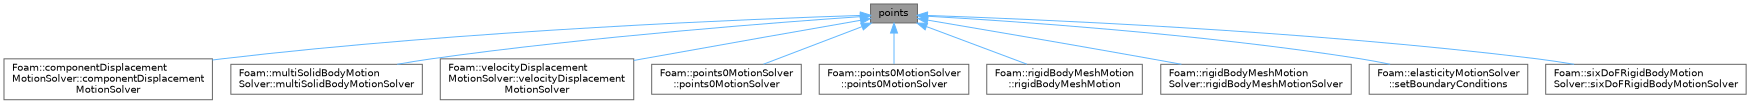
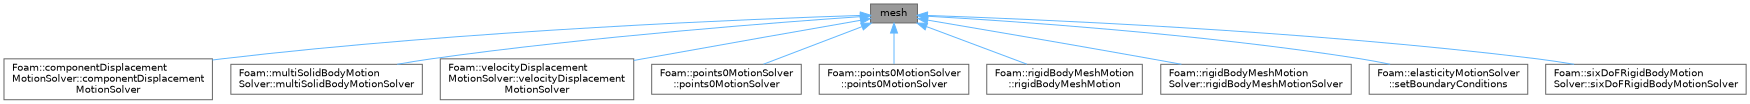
node "points": label "points" -> "mesh"
